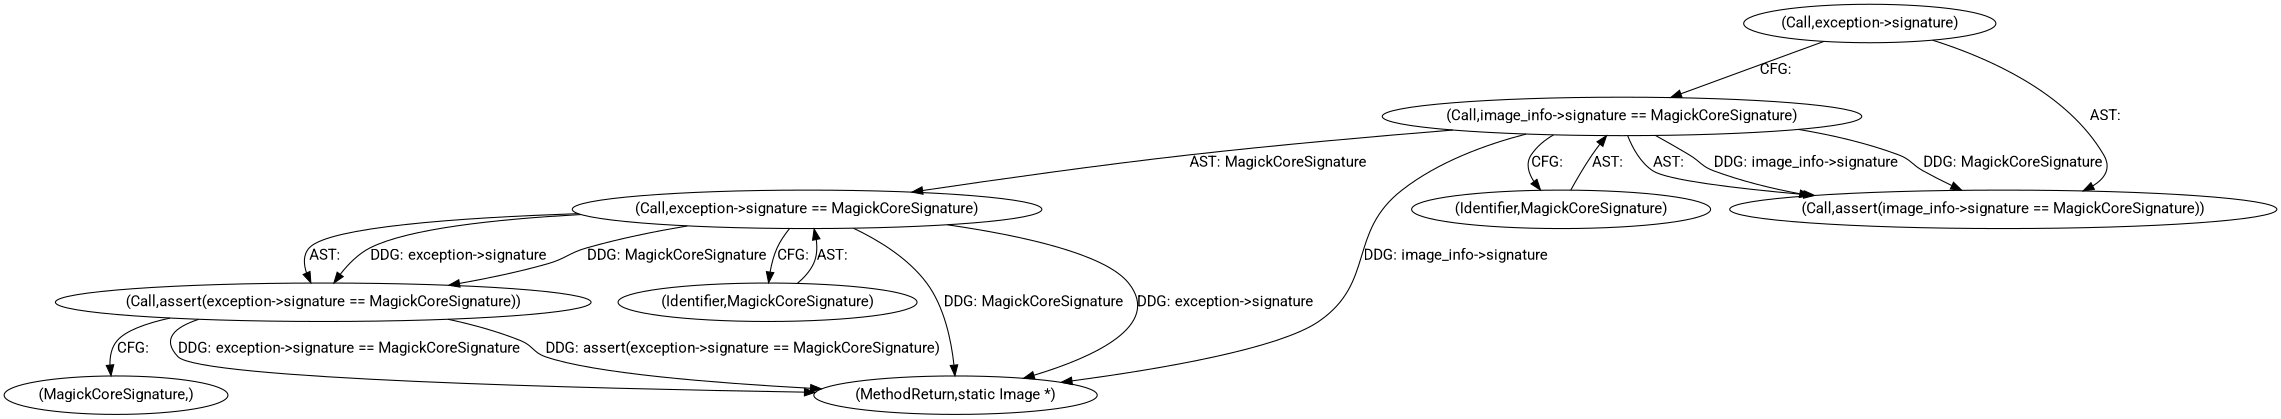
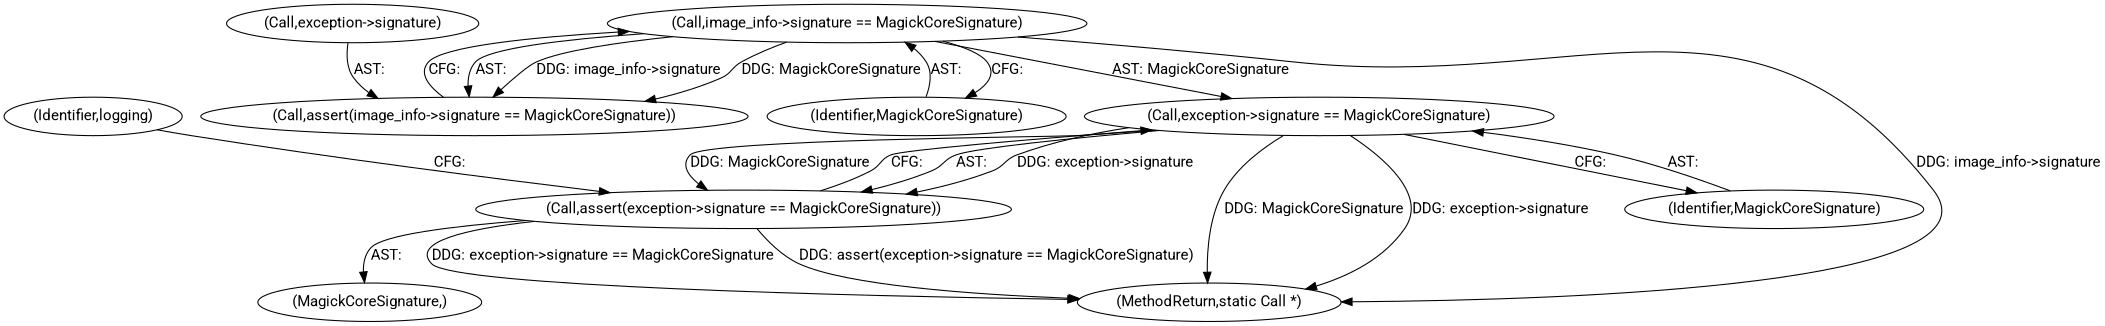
edge "(Call,exception->signature)" -> "(Call,image_info->signature == MagickCoreSignature)": now "(Call,assert(image_info->signature == MagickCoreSignature))" -> "(Call,image_info->signature == MagickCoreSignature)"
node "(Identifier,logging)": added
edge "(Call,assert(exception->signature == MagickCoreSignature))" -> "(Call,exception->signature == MagickCoreSignature)": added, label "CFG:"
edge "(Call,assert(exception->signature == MagickCoreSignature))" -> "(MagickCoreSignature,)": label "CFG: " -> "AST: "
node "(MethodReturn,static Image *)": label "(MethodReturn,static Image *)" -> "(MethodReturn,static Call *)"
